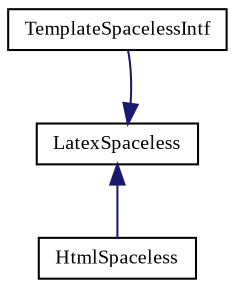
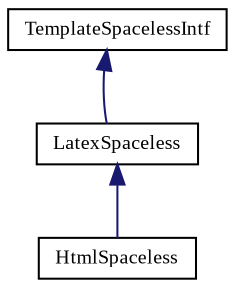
edge "TemplateSpacelessIntf" -> "LatexSpaceless": reversed
